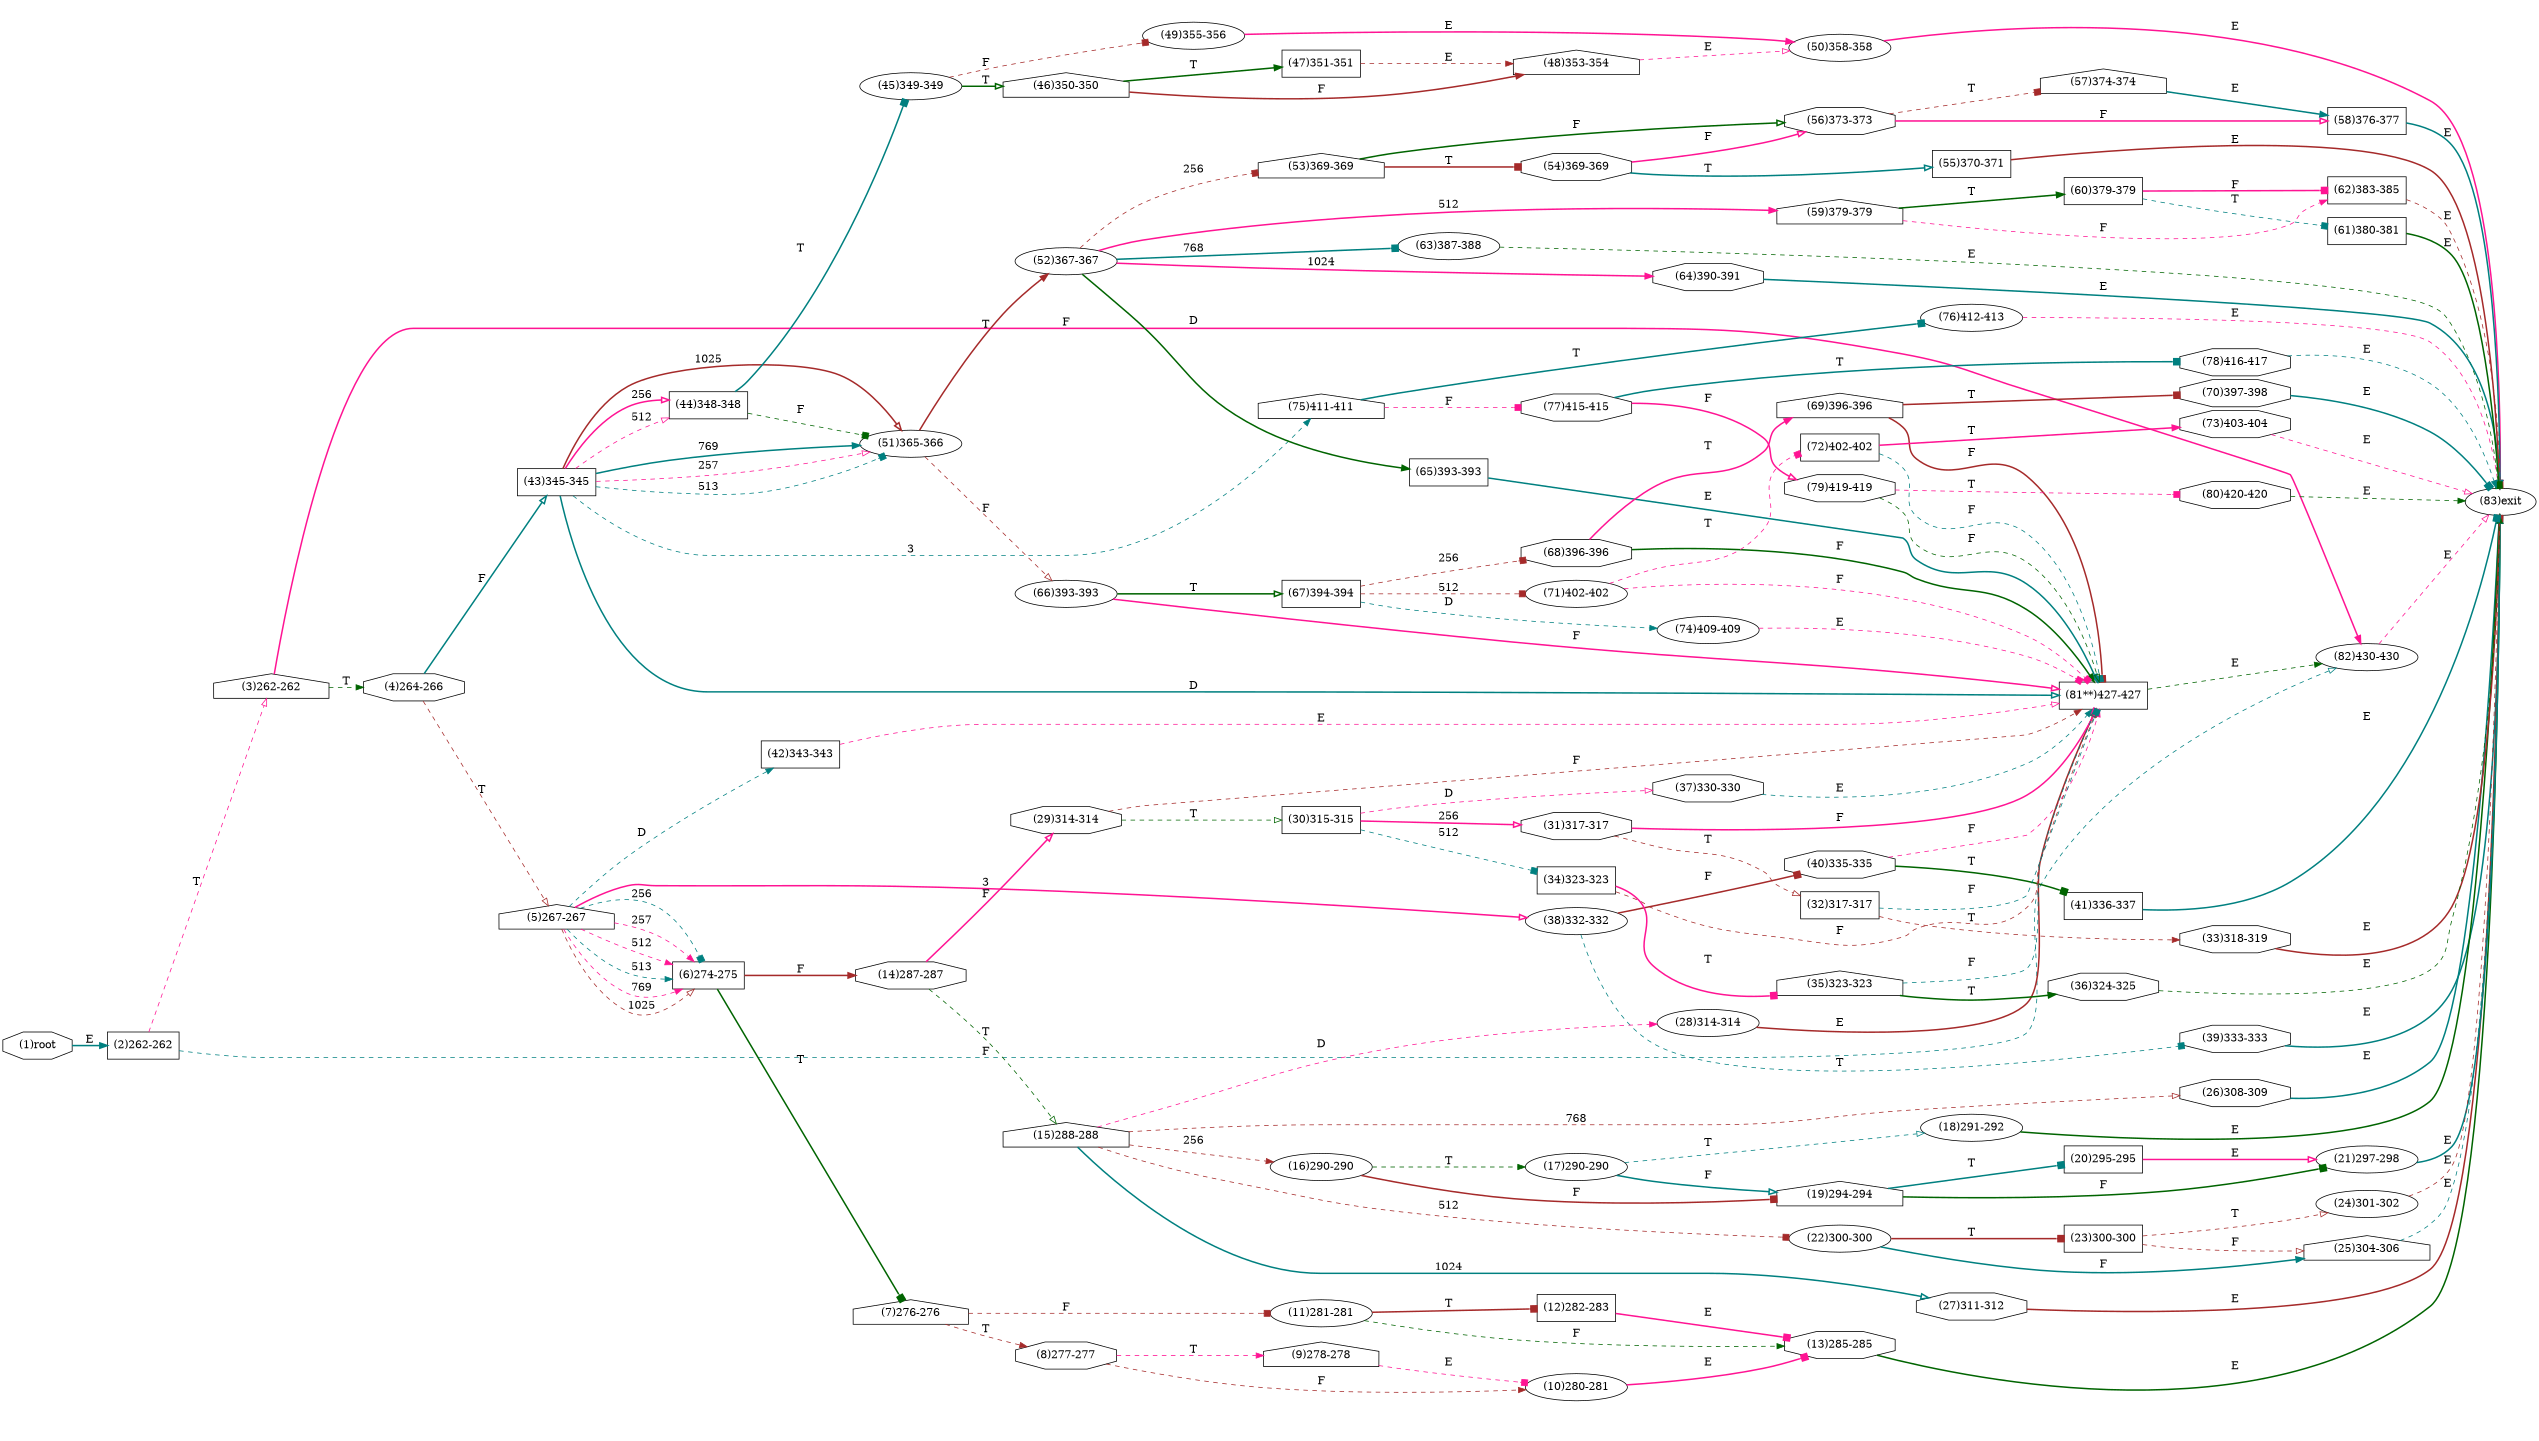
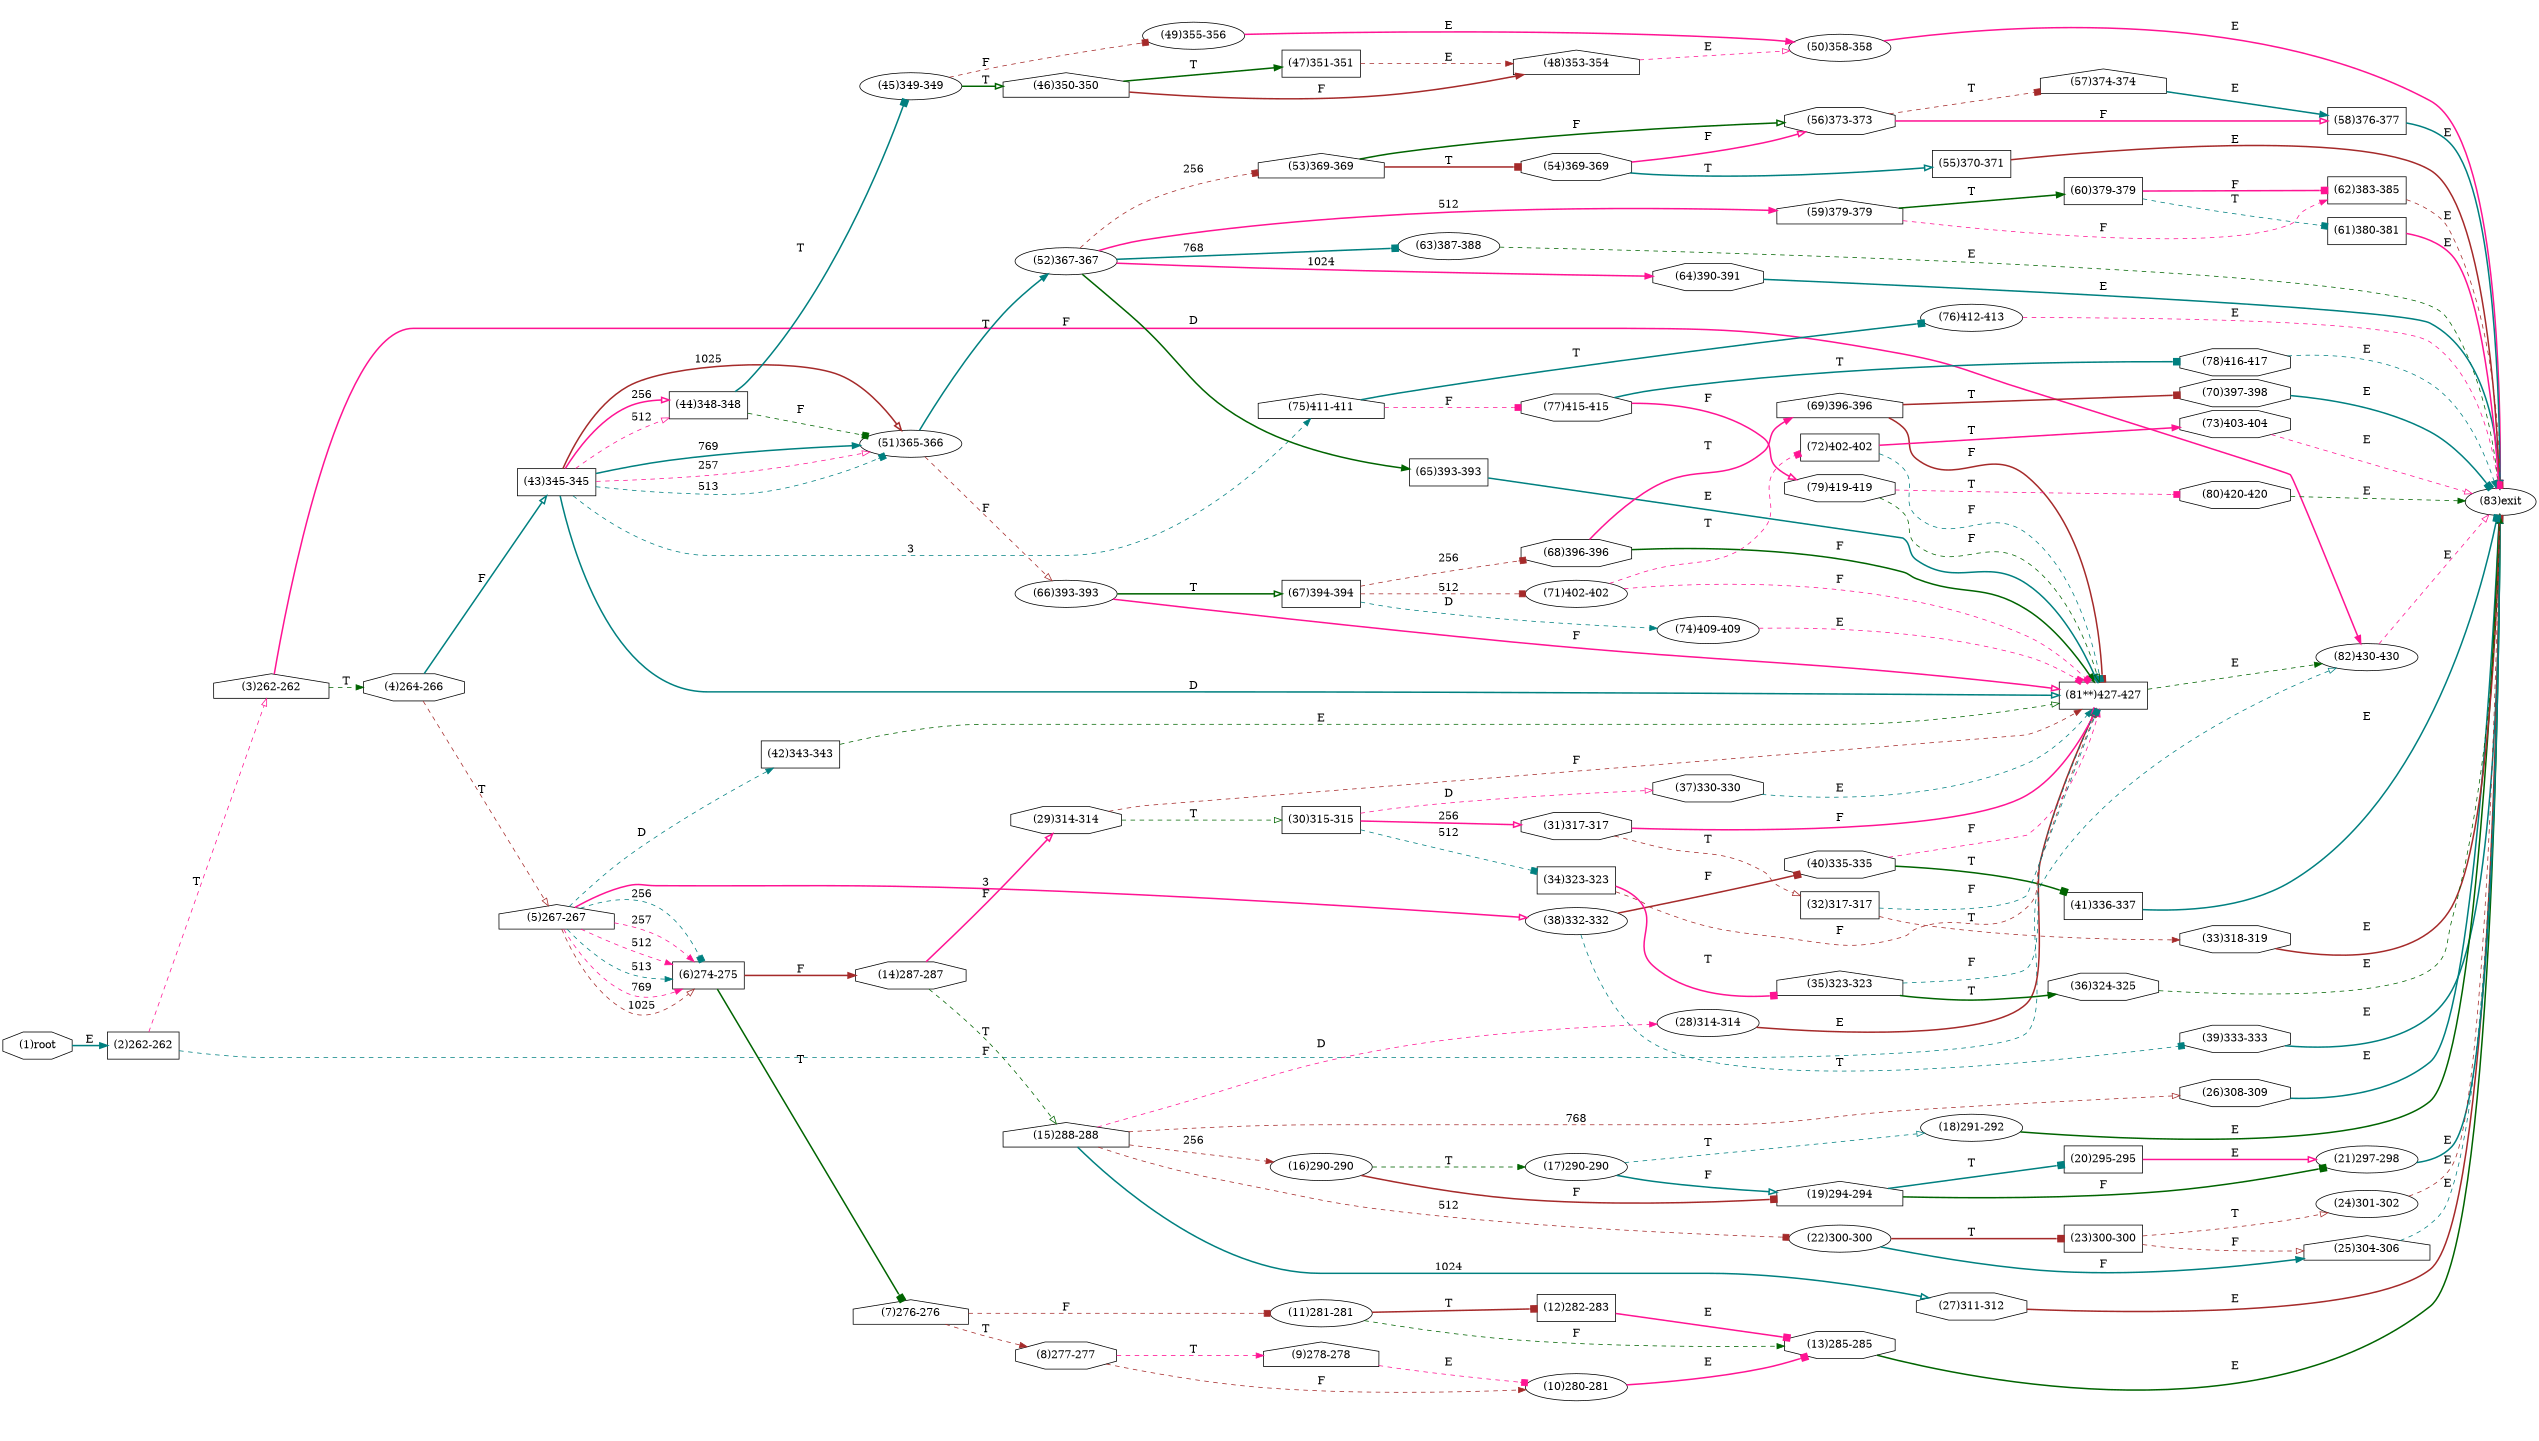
edge "(61)380-381" -> "(83)exit": color darkgreen -> deeppink
edge "(51)365-366" -> "(52)367-367": color brown -> teal
edge "(42)343-343" -> "(81**)427-427": color deeppink -> darkgreen
